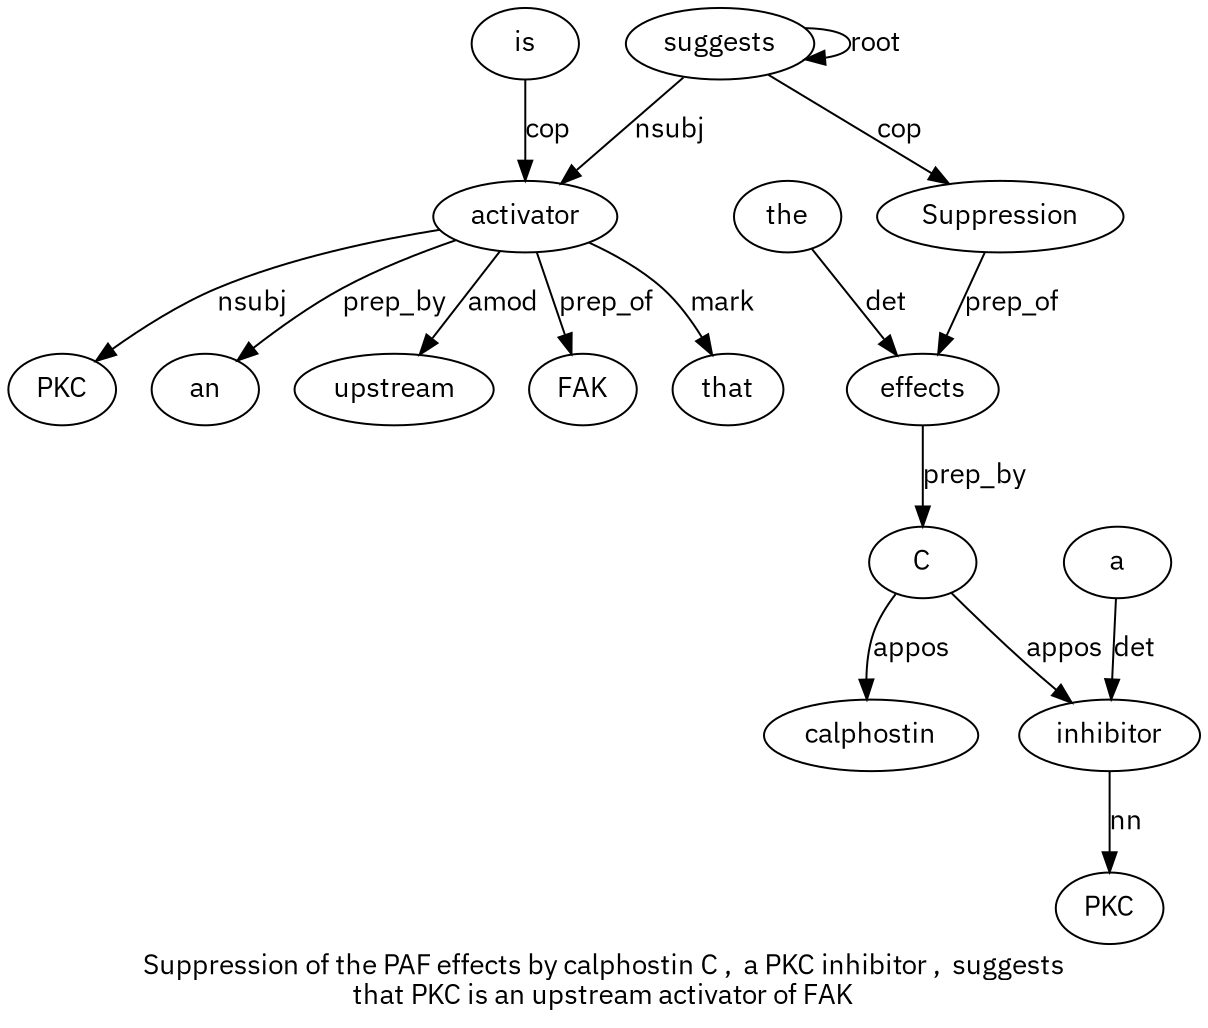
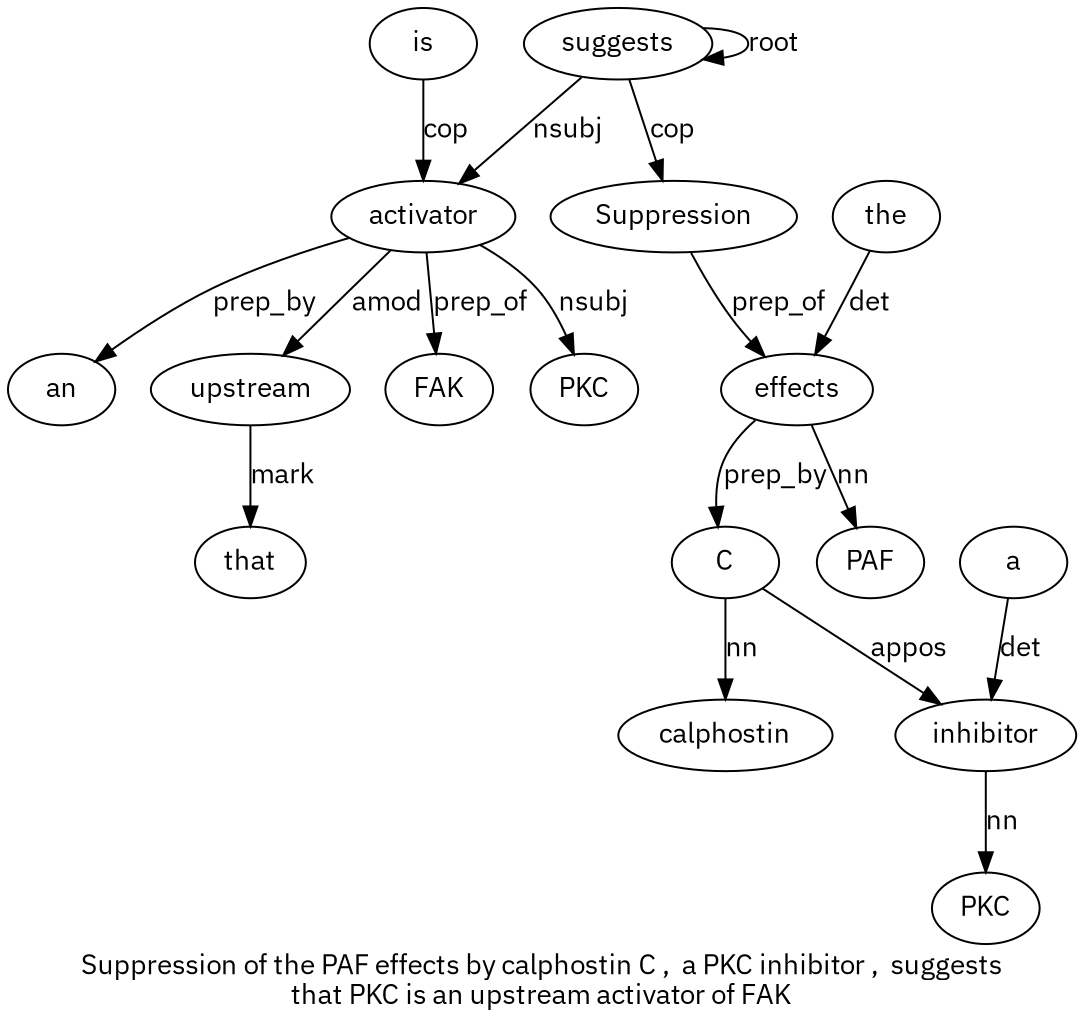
edge "activator" -> "that": now "upstream" -> "that"
node "PAF": added
edge "C" -> "calphostin": label "appos" -> "nn"
